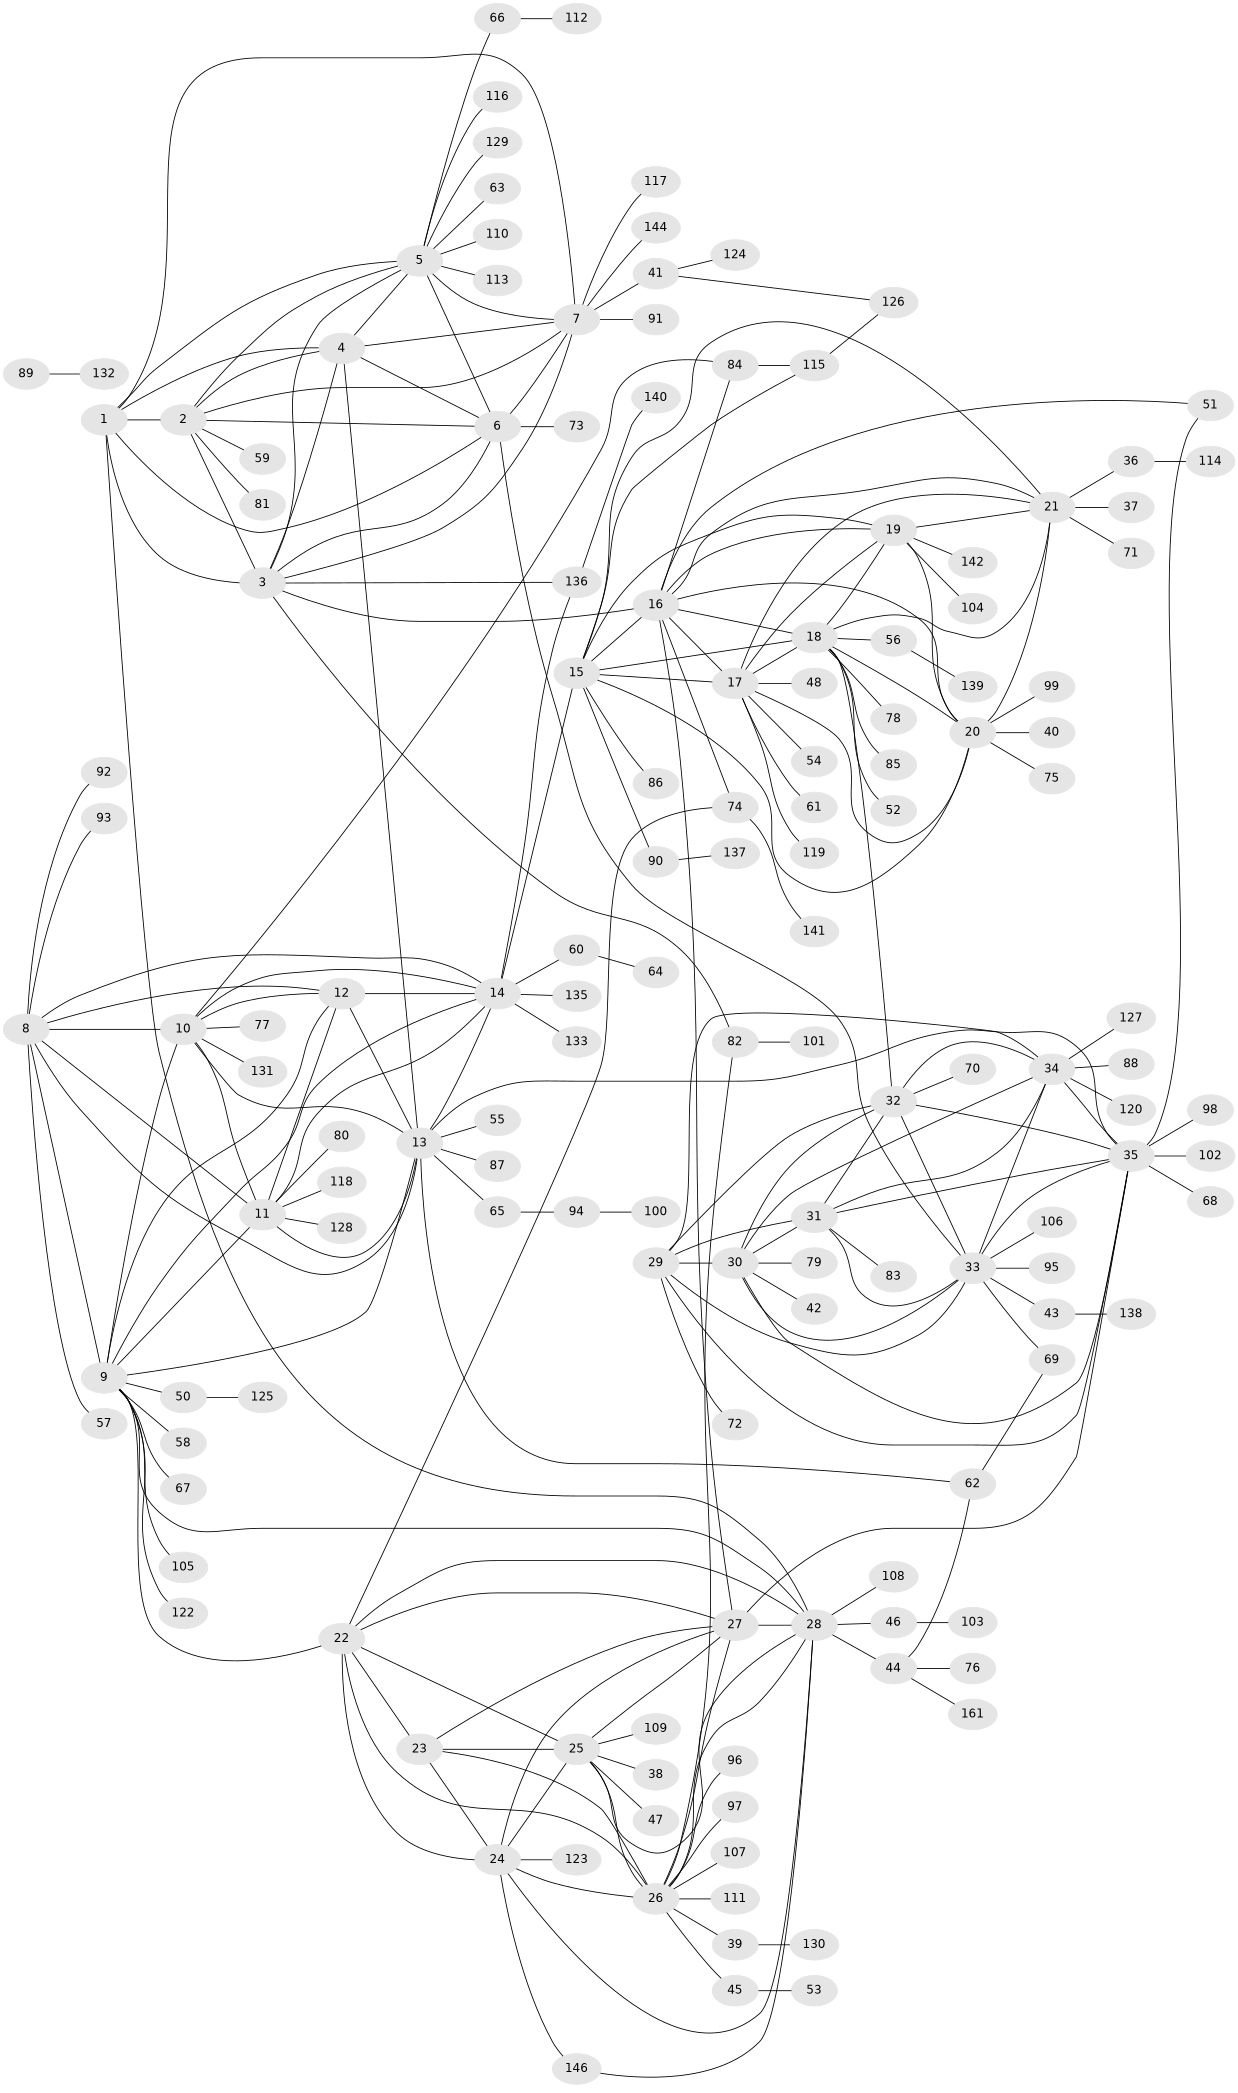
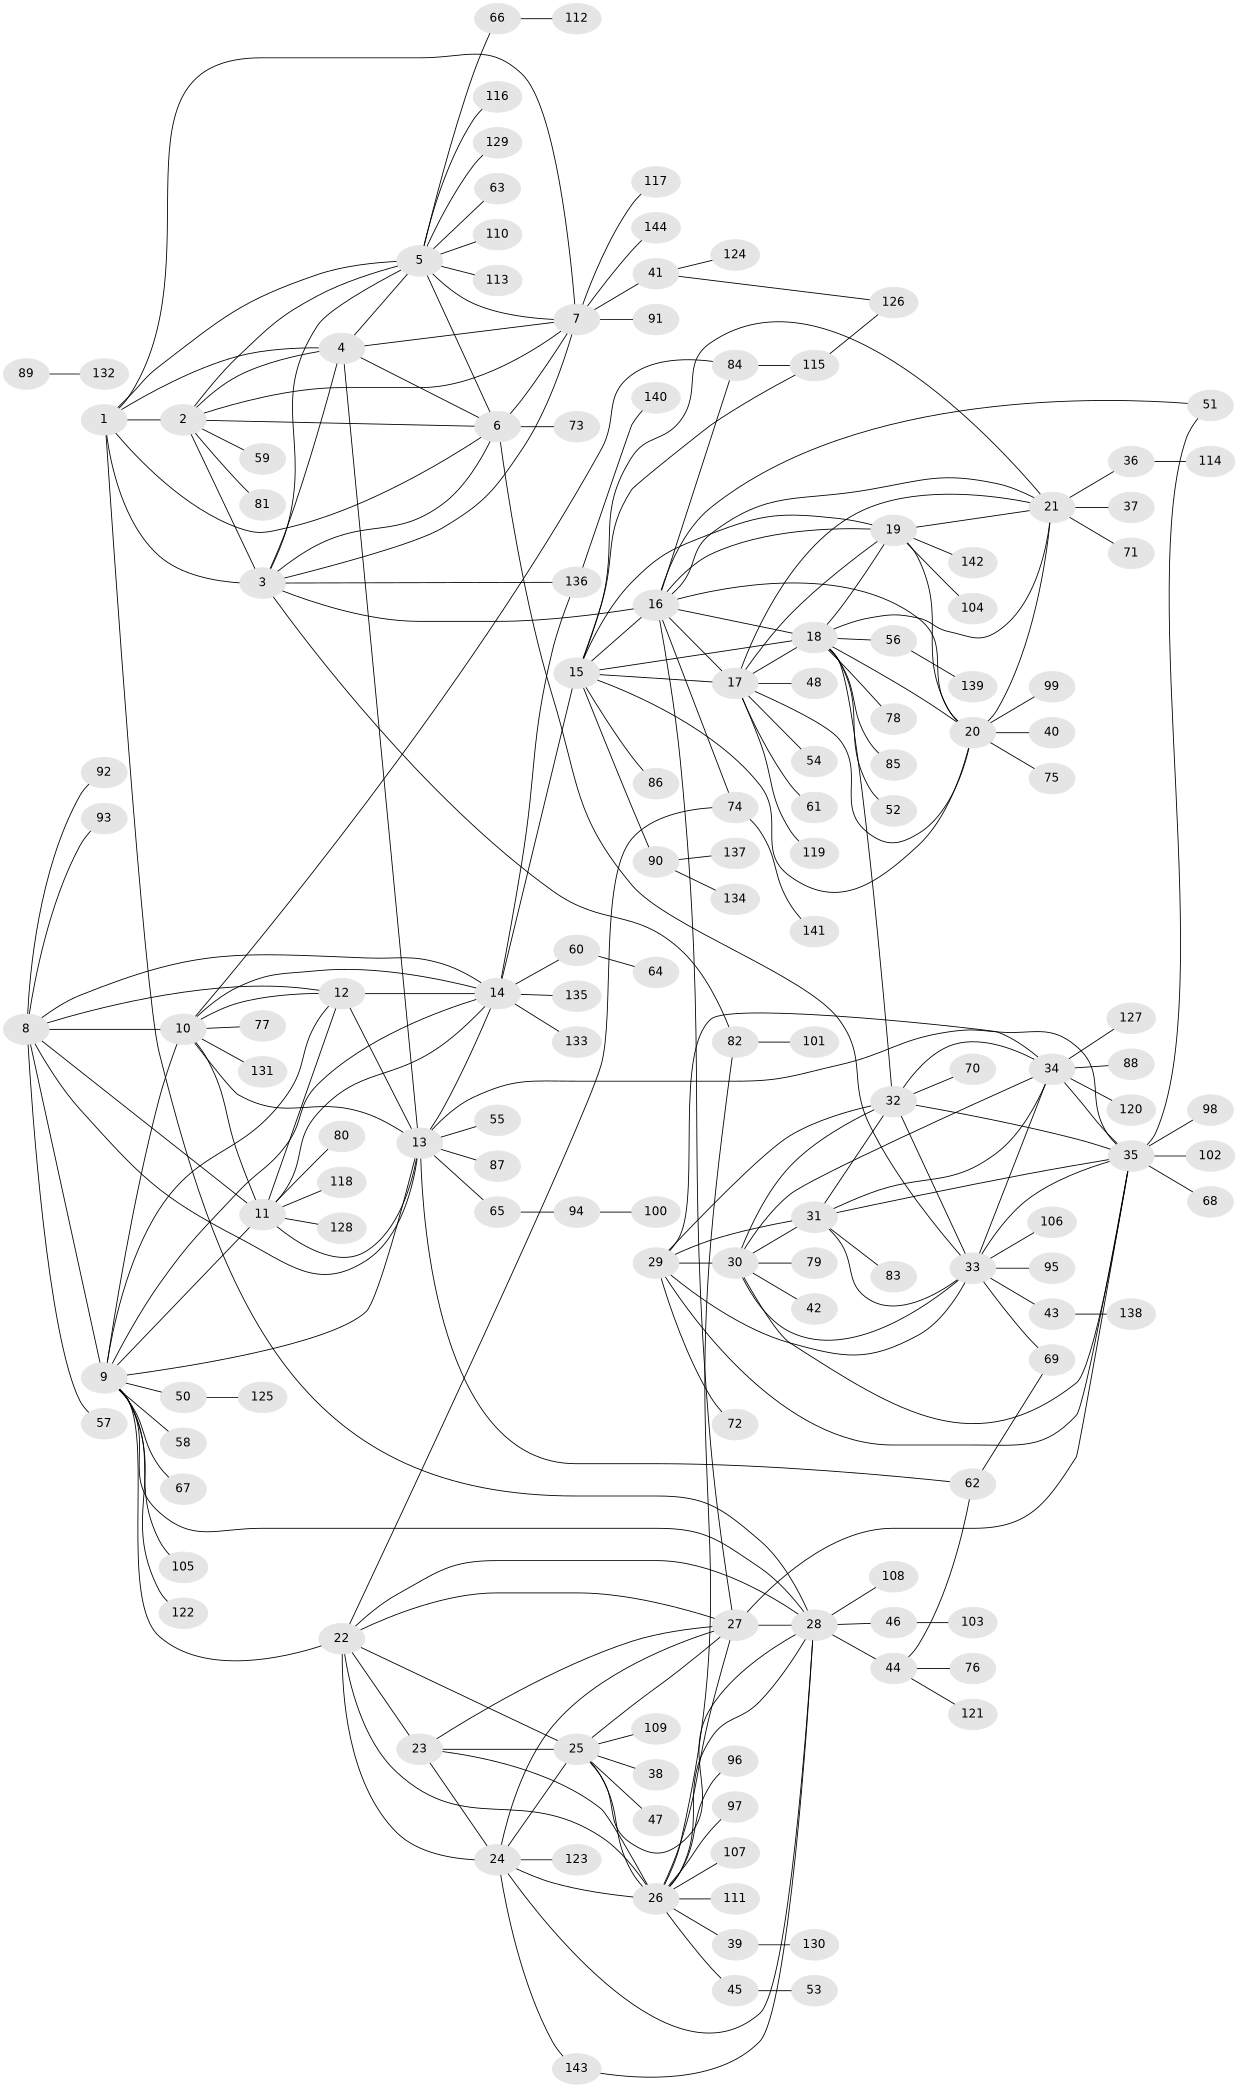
node "134": added
node "161": label "161" -> "121"
node "146": label "146" -> "143"
